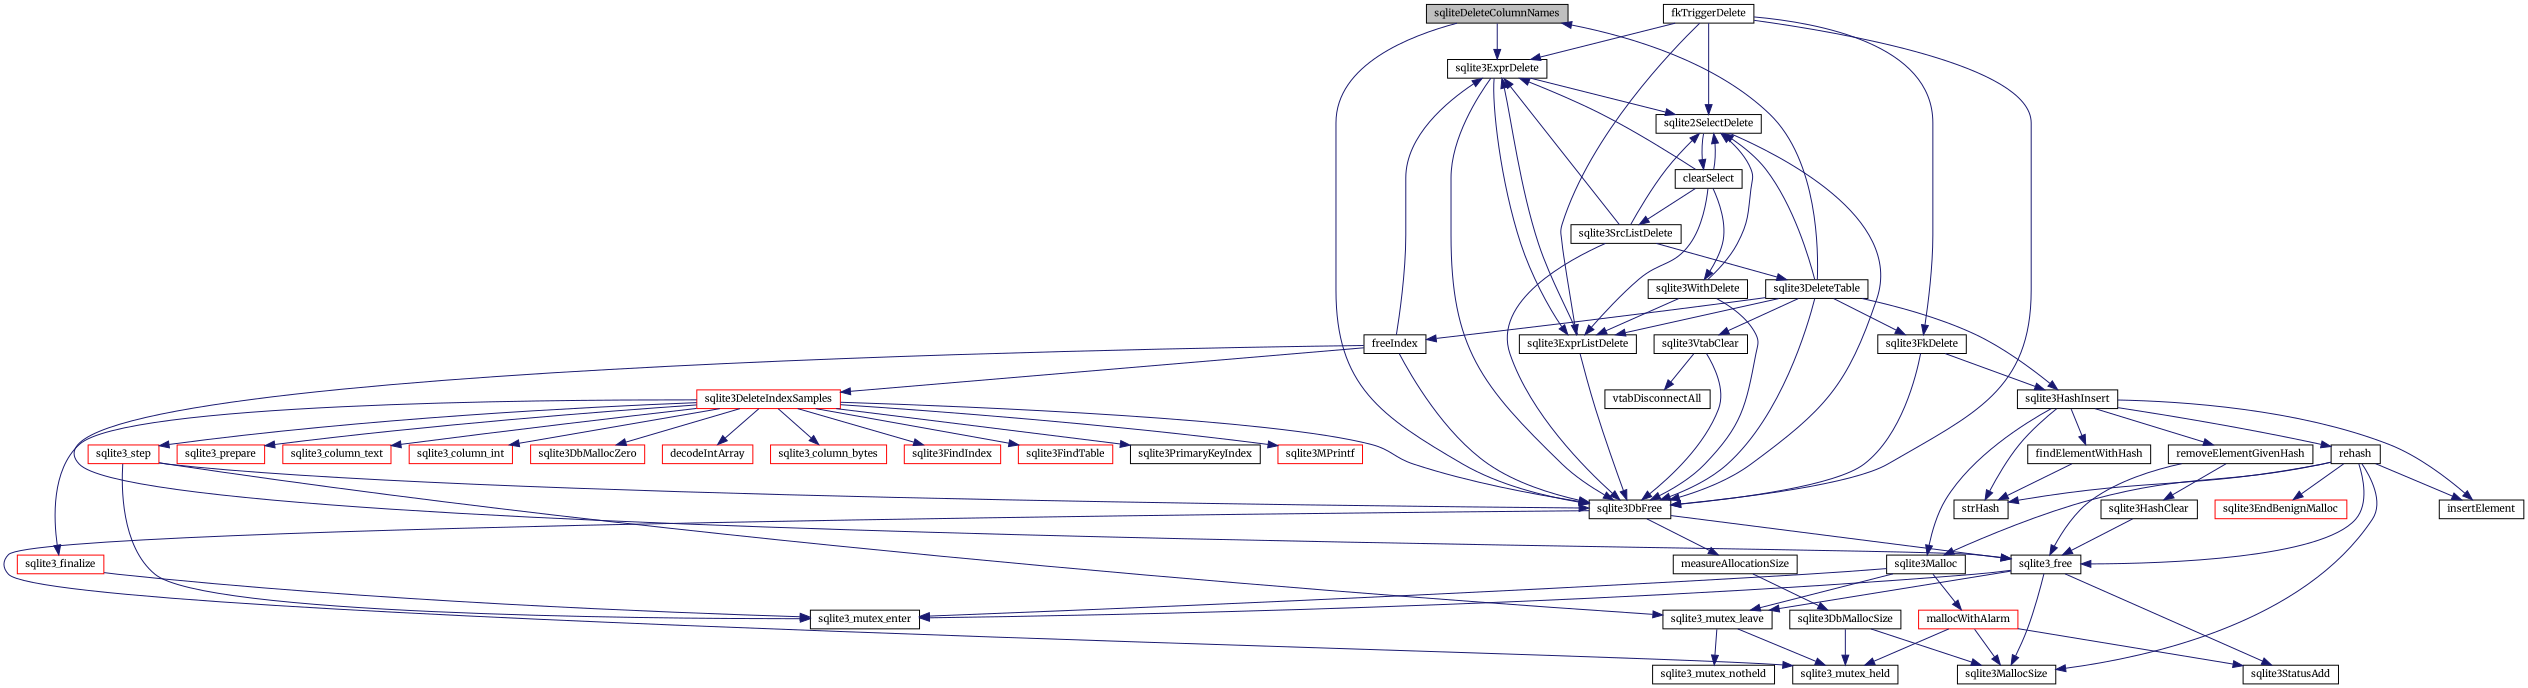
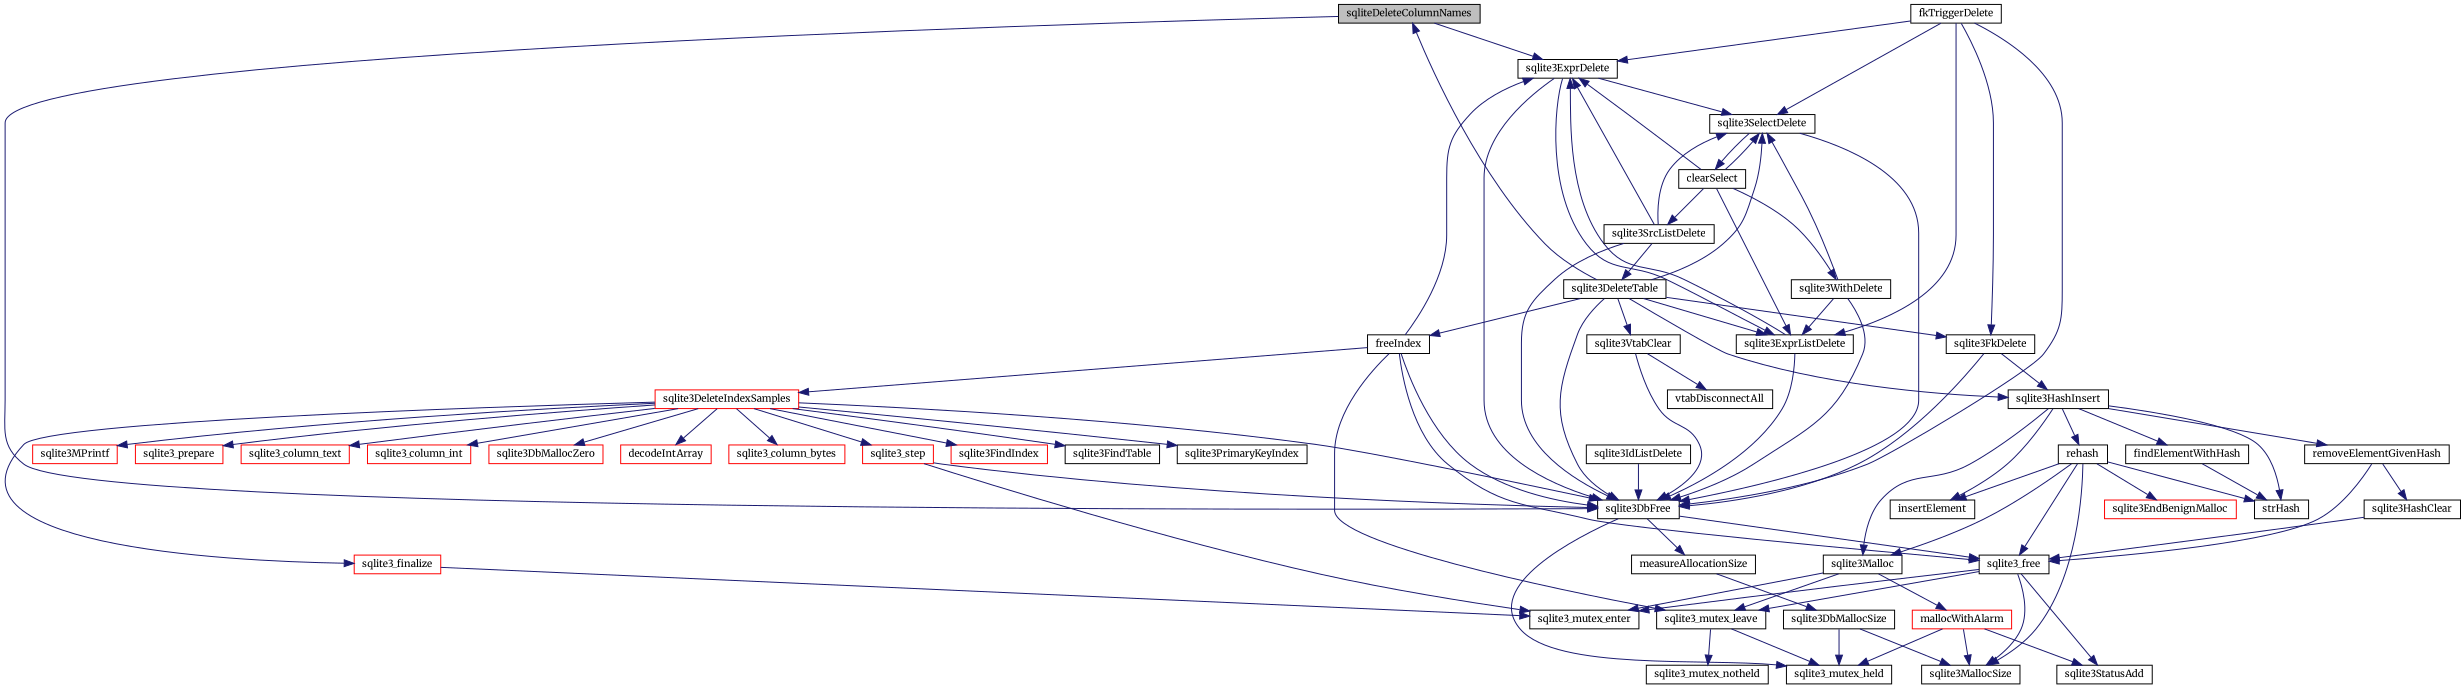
node "sqlite2SelectDelete": label "sqlite2SelectDelete" -> "sqlite3SelectDelete"
node "sqlite3FindTable": color red -> black
node "sqlite3IdListDelete": added
edge "sqlite3_step" -> "sqlite3_mutex_leave": now "freeIndex" -> "sqlite3_mutex_leave"
